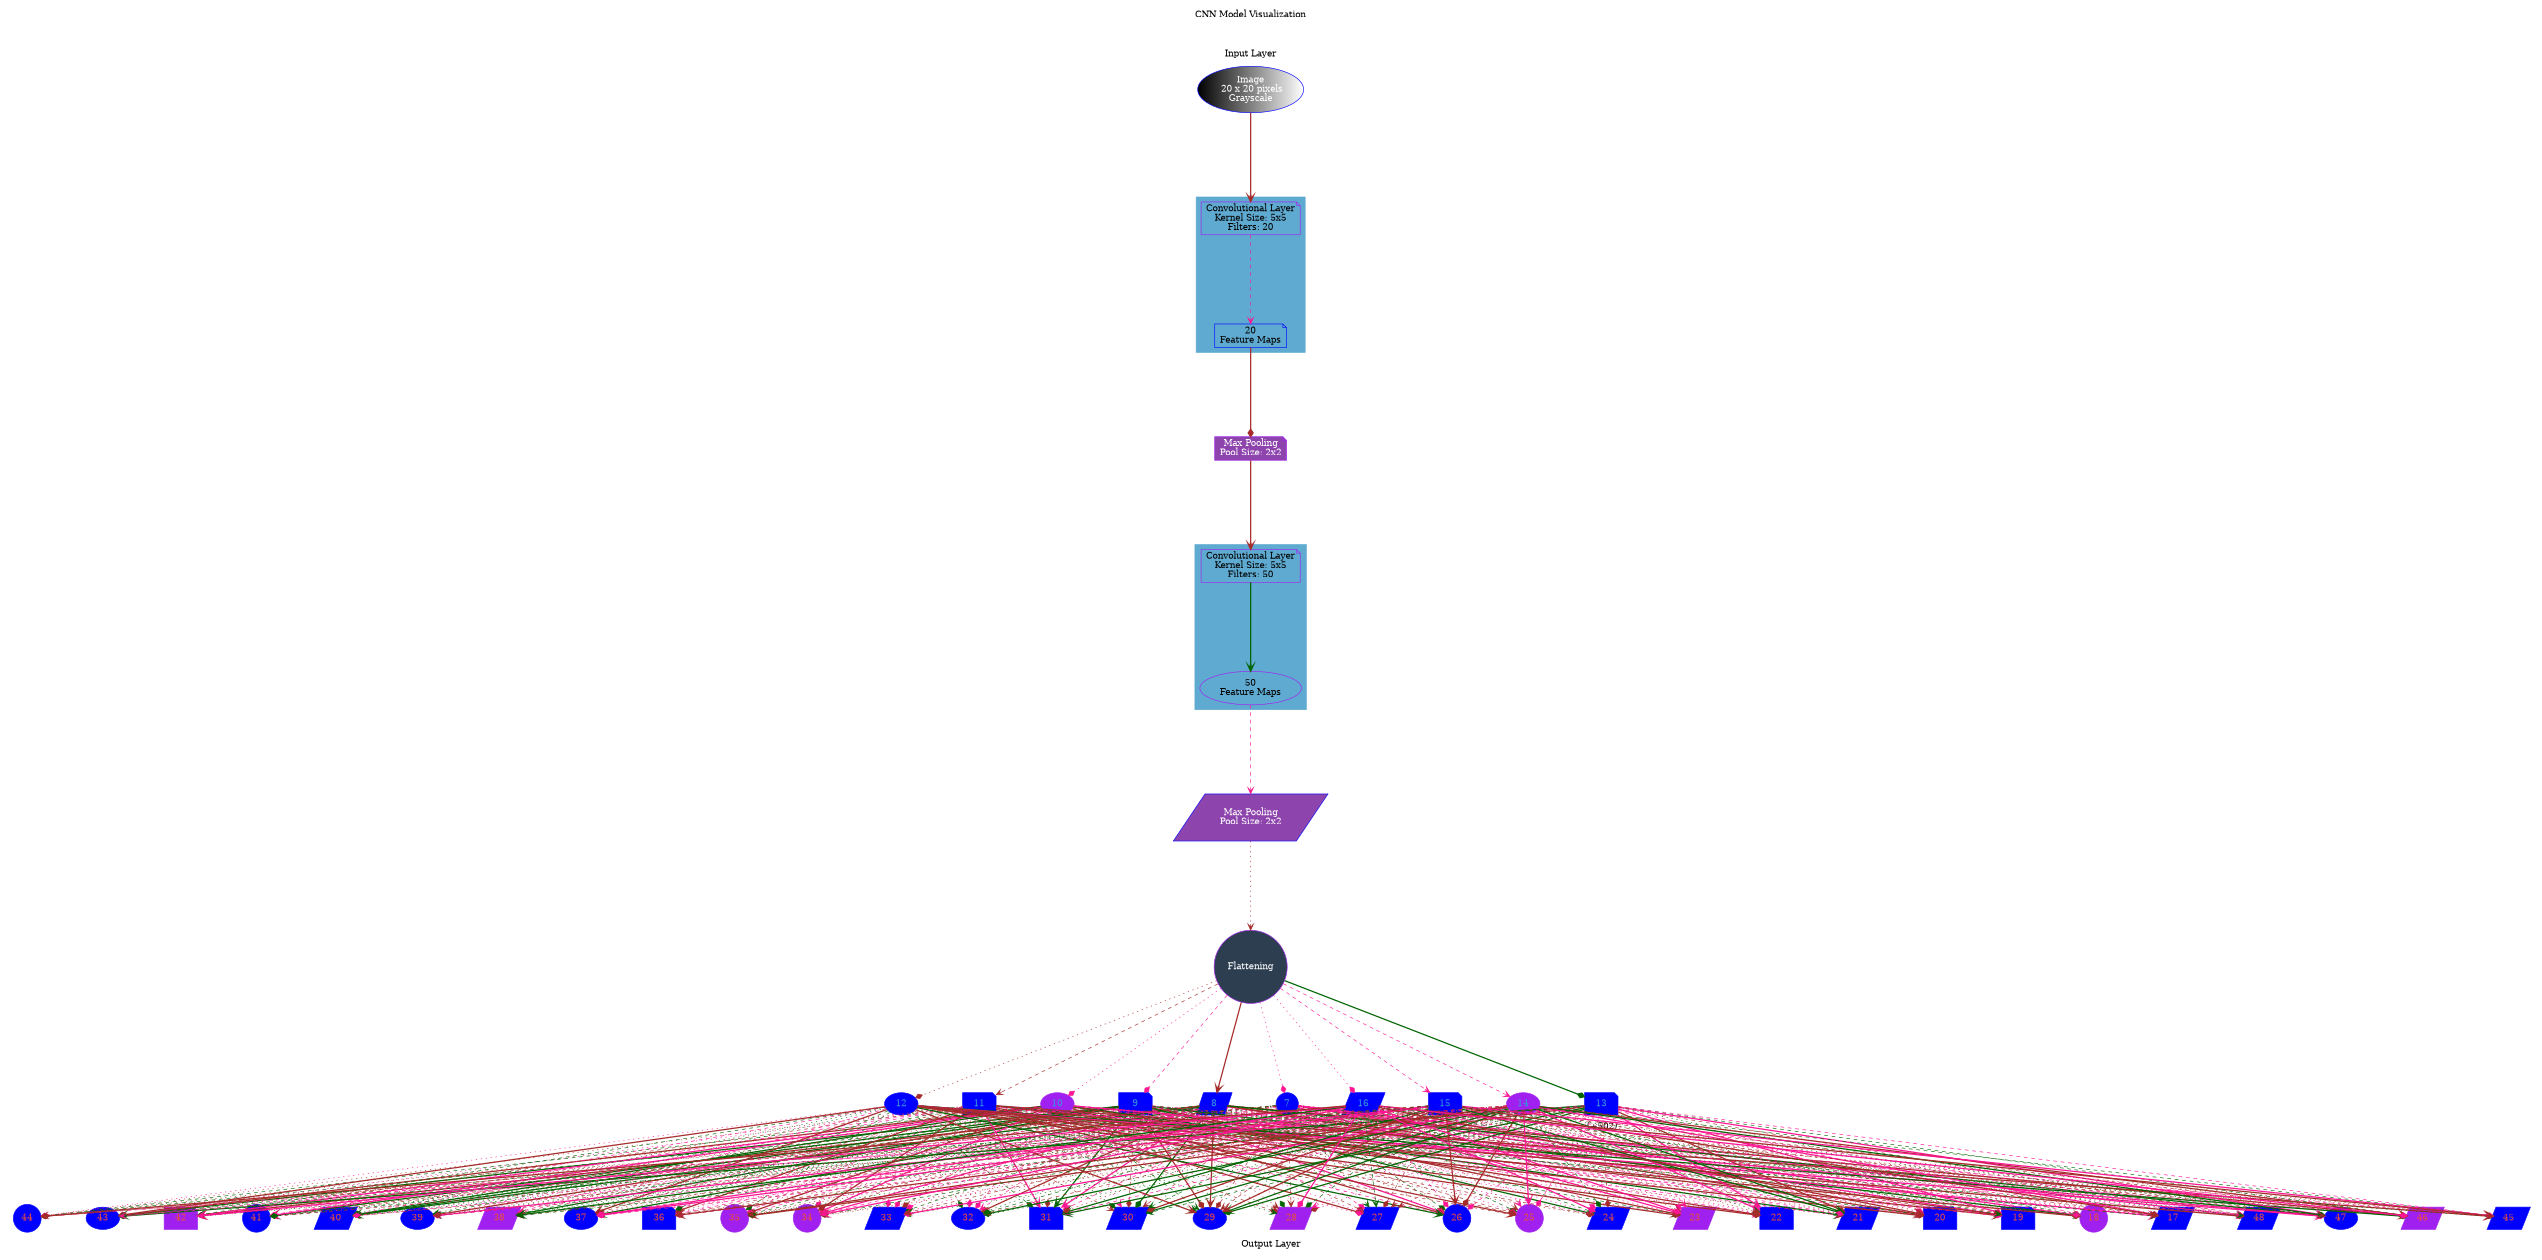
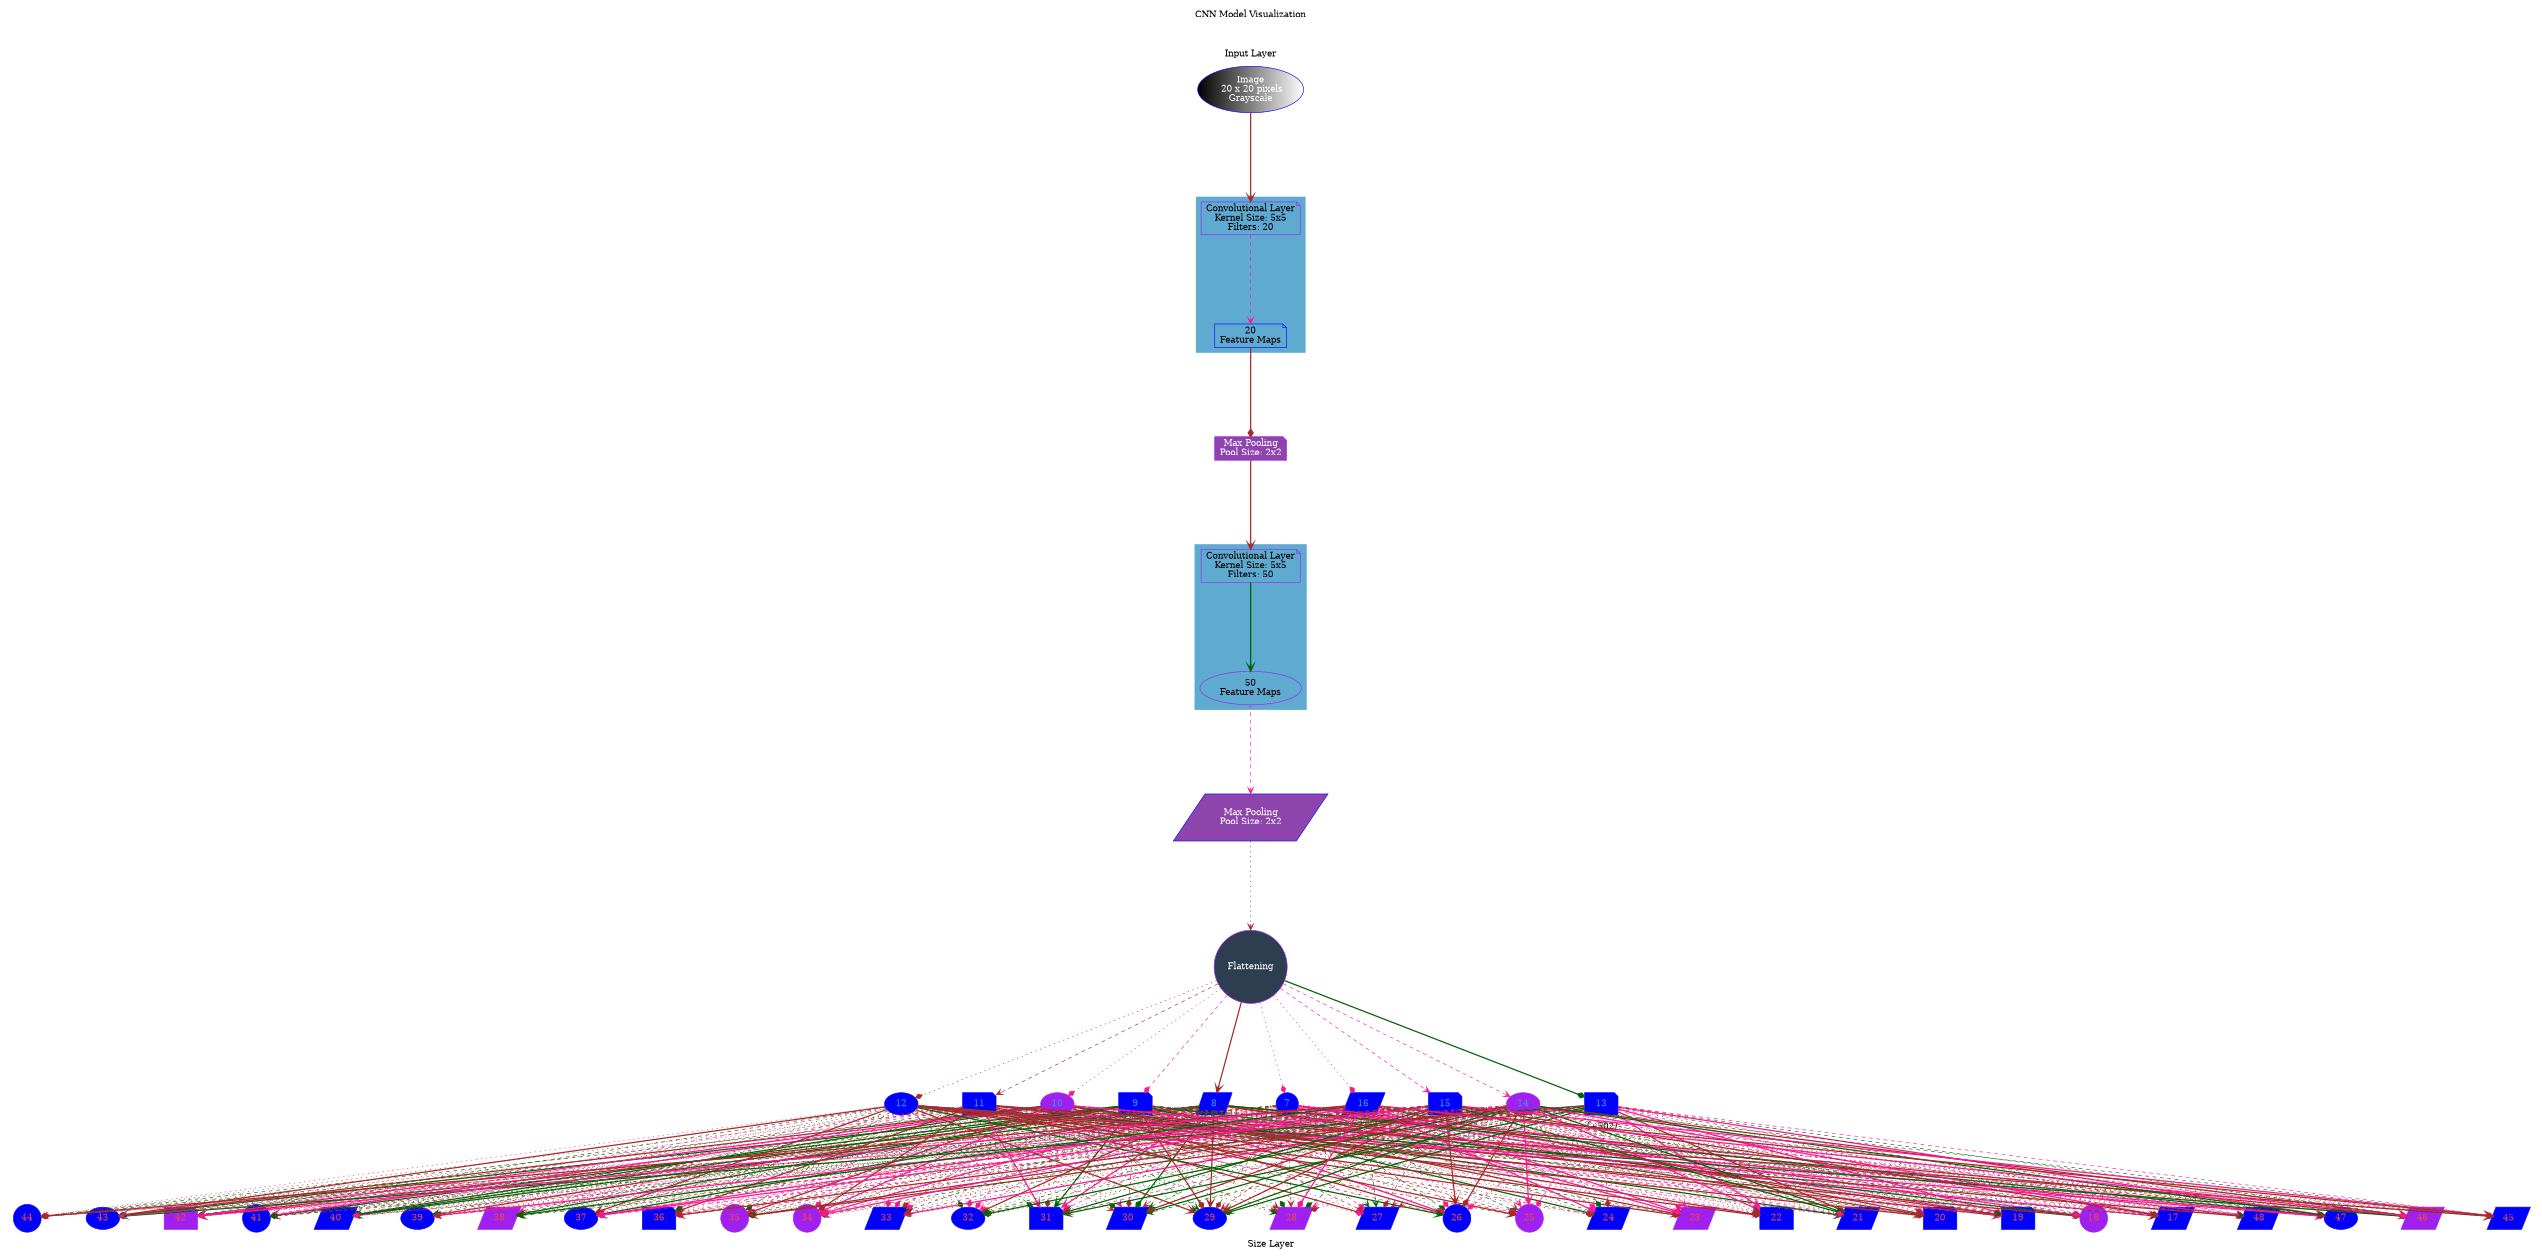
edge "16" -> "37": arrowhead diamond -> vee
cluster "Output Layer": label "Output Layer" -> "Size Layer"
